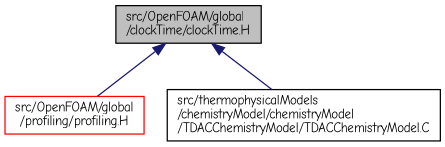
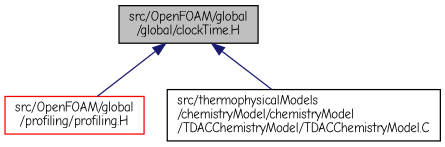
node "src/OpenFOAM/global /clockTime/clockTime.H": label "src/OpenFOAM/global /clockTime/clockTime.H" -> "src/OpenFOAM/global /global/clockTime.H"
